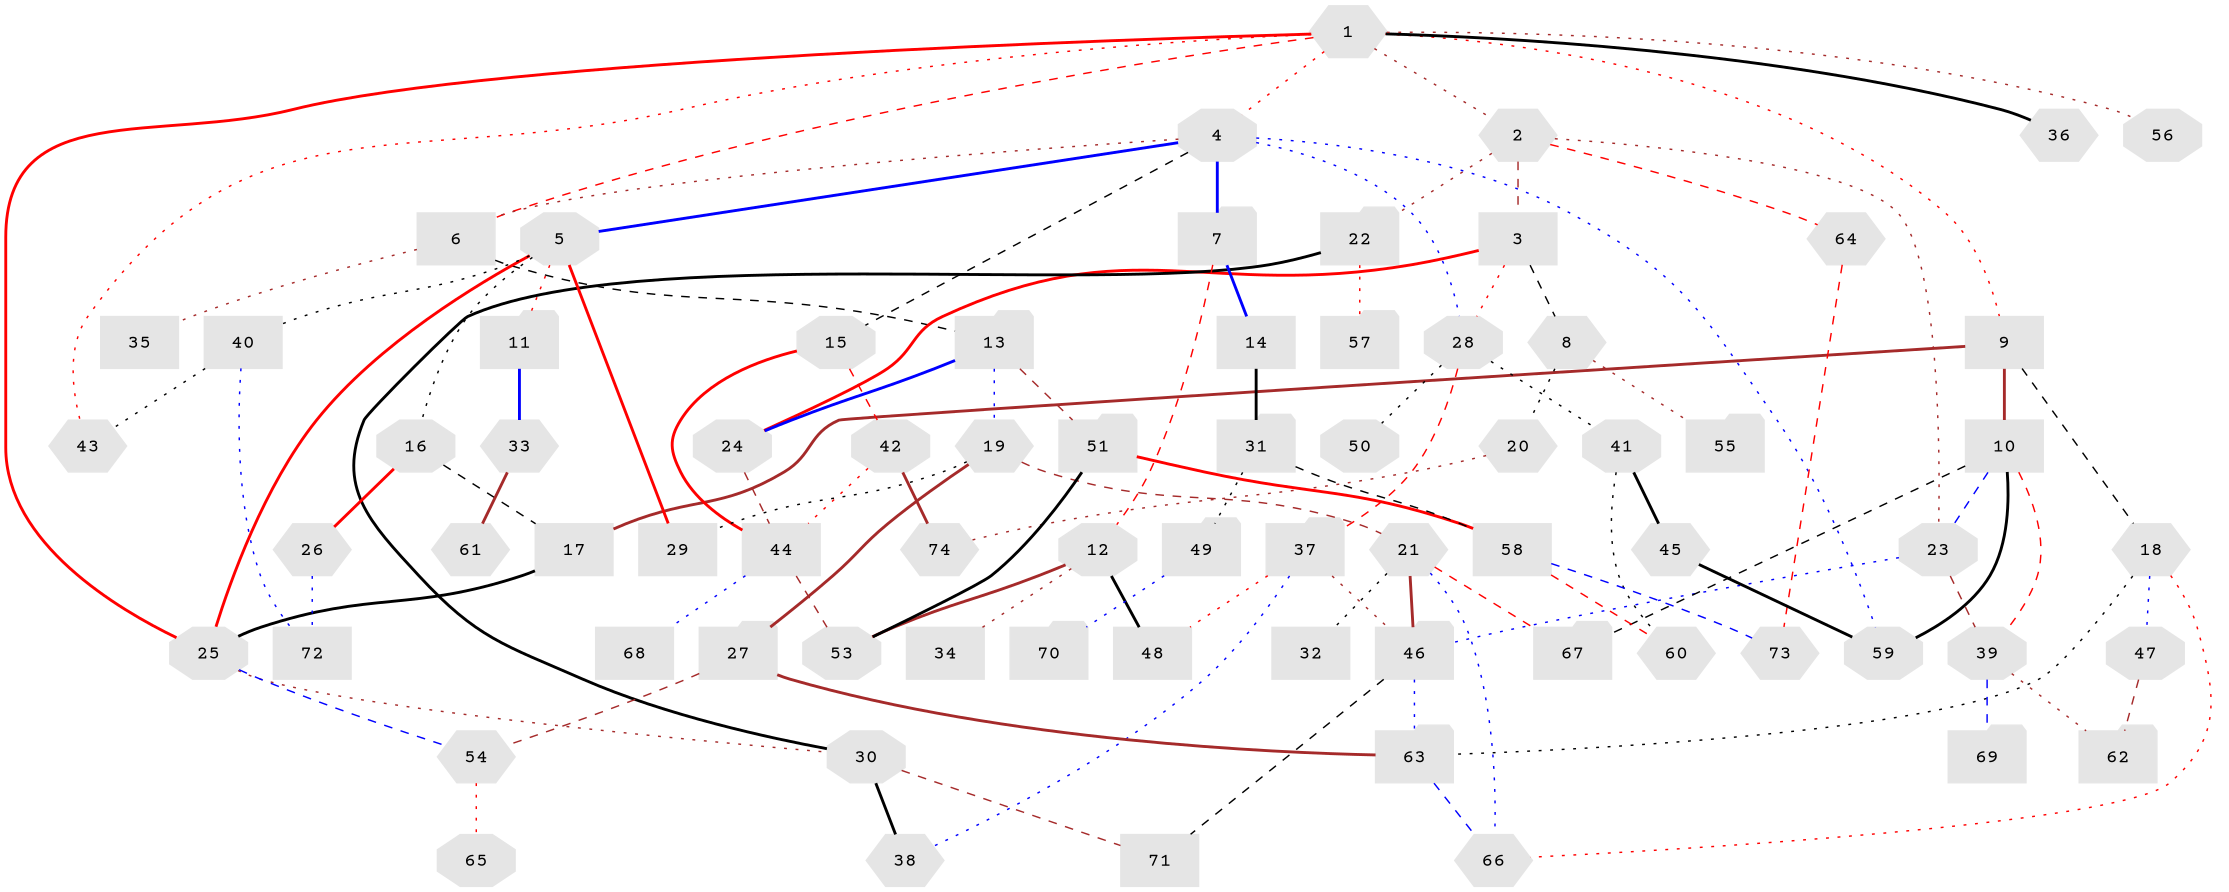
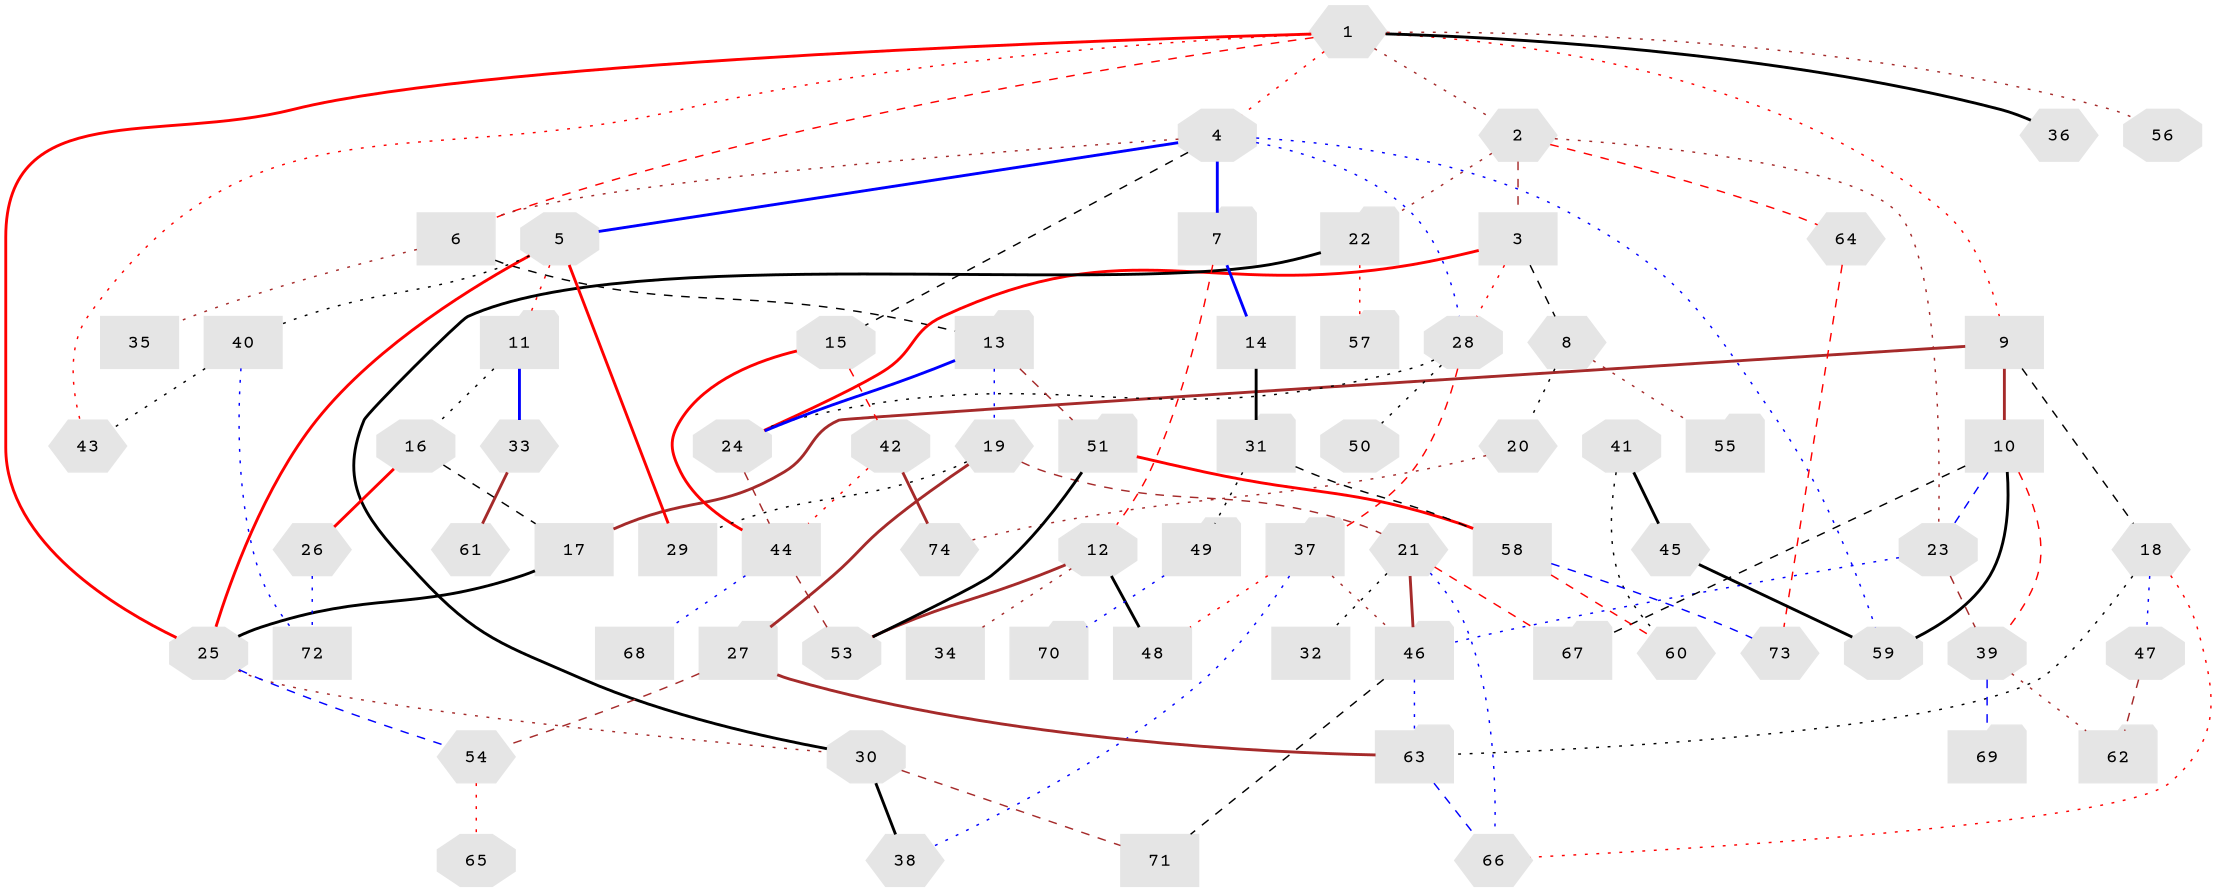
edge "5" -- "16": now "11" -- "16"
edge "28" -- "41": now "28" -- "24"
